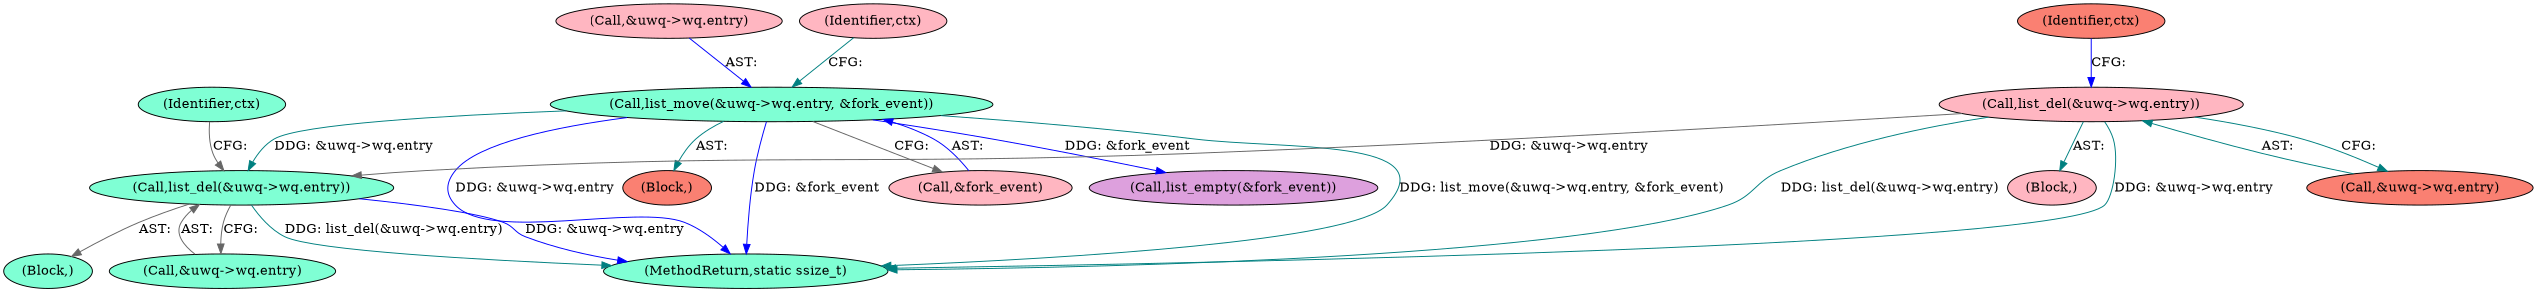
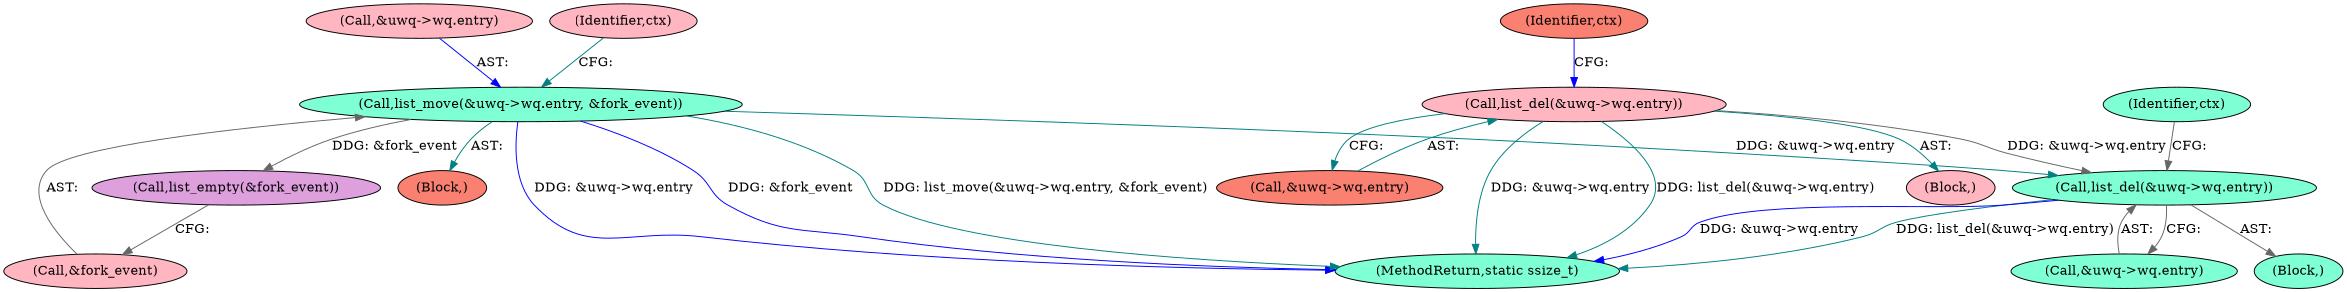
edge "(Call,&fork_event)" -> "(Call,list_move(&uwq->wq.entry, &fork_event))": color blue -> gray40
edge "(Call,list_move(&uwq->wq.entry, &fork_event))" -> "(Call,list_empty(&fork_event))": color blue -> gray40
edge "(Call,list_move(&uwq->wq.entry, &fork_event))" -> "(Call,&fork_event)": now "(Call,list_empty(&fork_event))" -> "(Call,&fork_event)"
